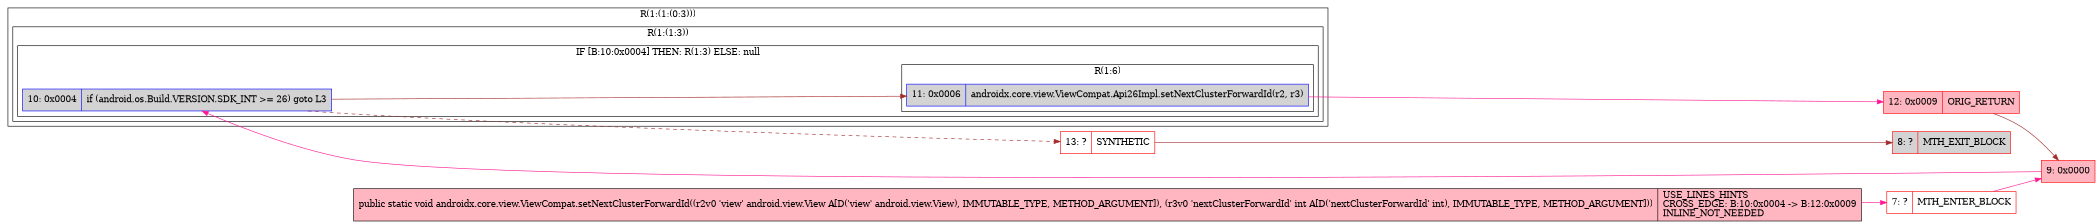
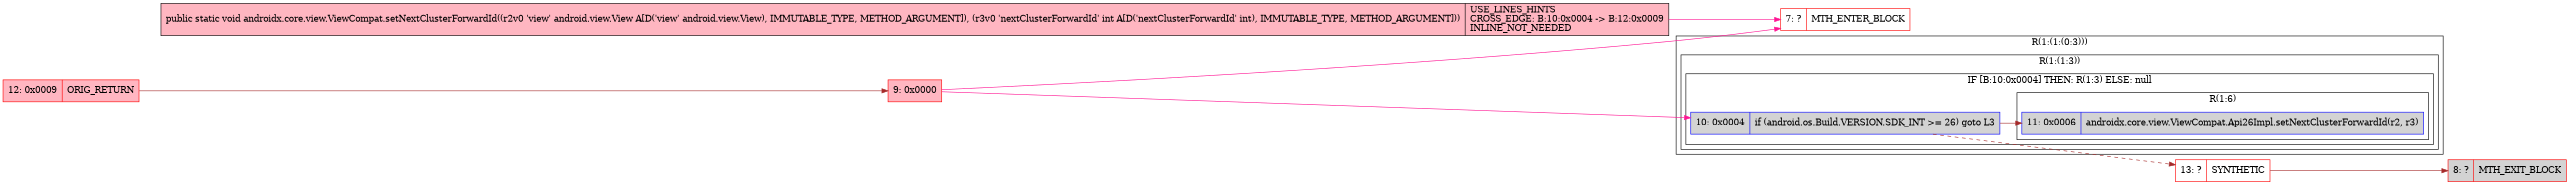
edge "11: 0x0006" -> "12: 0x0009": removed
edge "7: ?" -> "9: 0x0000": reversed
